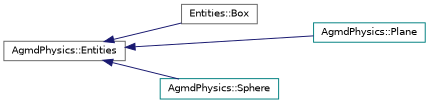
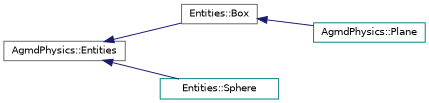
edge "AgmdPhysics::Plane" -> "AgmdPhysics::Entities": now "AgmdPhysics::Plane" -> "Entities::Box"
node "AgmdPhysics::Sphere": label "AgmdPhysics::Sphere" -> "Entities::Sphere"
